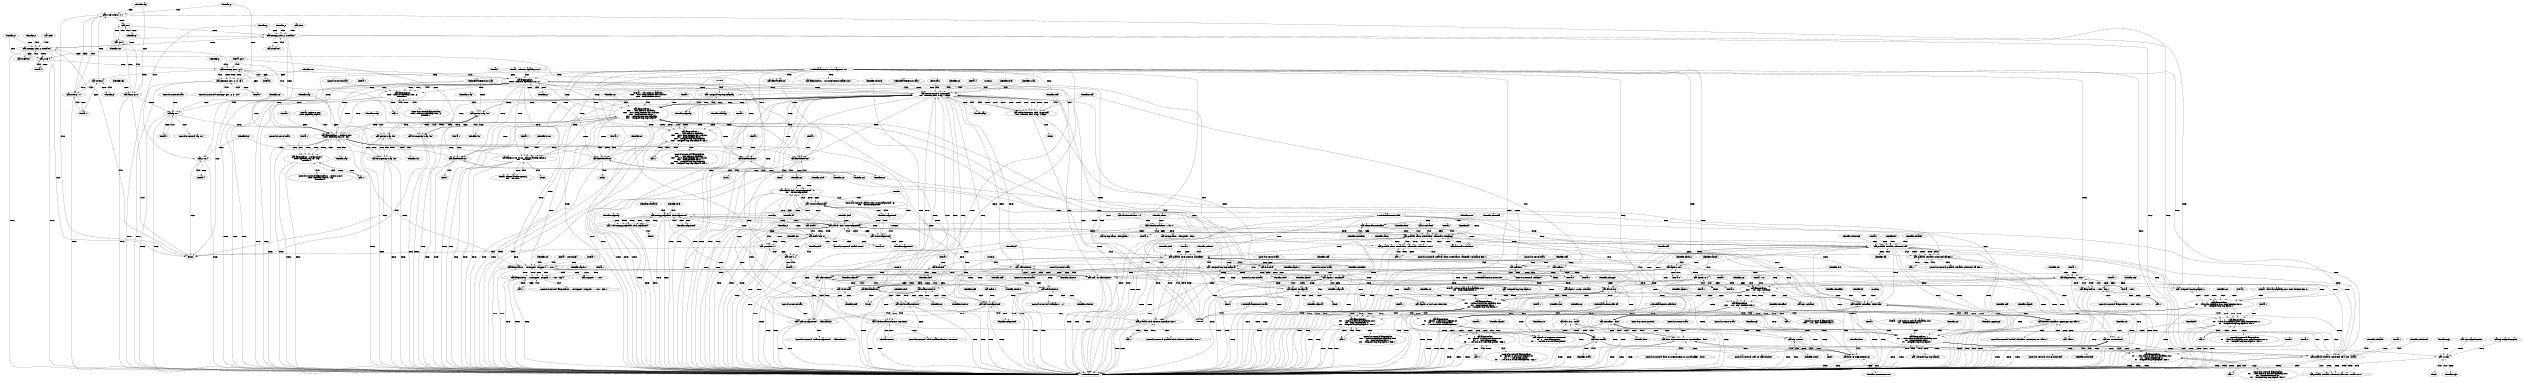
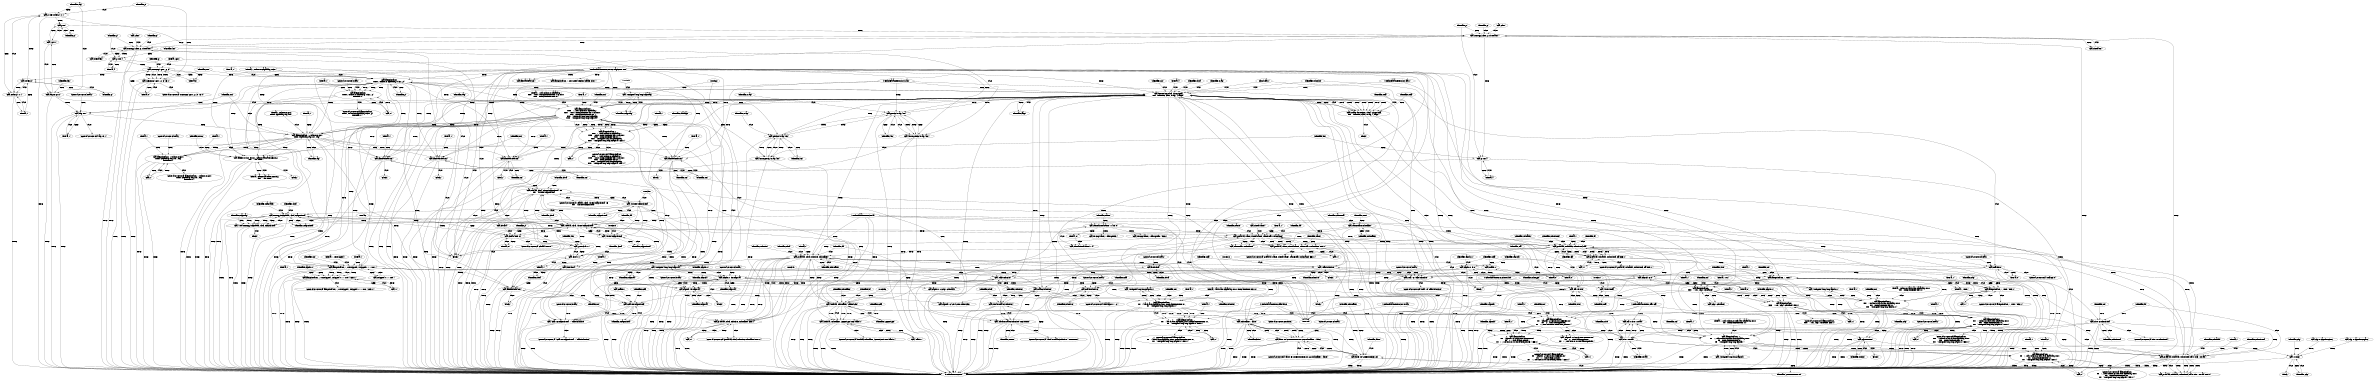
edge "(MethodParameterIn,int clazz)" -> "1000109": now "(Block,clazz)" -> "1000109"
edge "(MethodParameterIn,int fd)" -> "(Call,pread(fd, name, sizeof(name), name_off + xsh_name))": removed, label "DDG:"
edge "(Literal,'0')" -> "(Call,name[sizeof(name) - 1] = '0')": now "(Literal,'0')" -> "(Call,name[sizeof(name) - 1])"
edge "(Call,size != xsh_sizeof)" -> "(ControlStructure,if (noff >= (off_t)xsh_size))": now "(Call,size != xsh_sizeof)" -> "(Call,size * strtab)"
